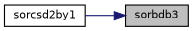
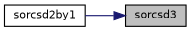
node "sorbdb3": label "sorbdb3" -> "sorcsd3"
